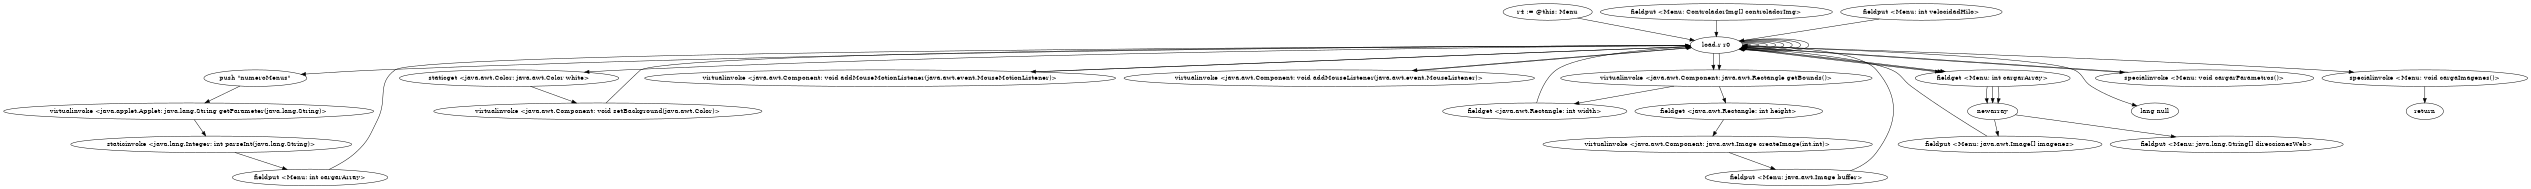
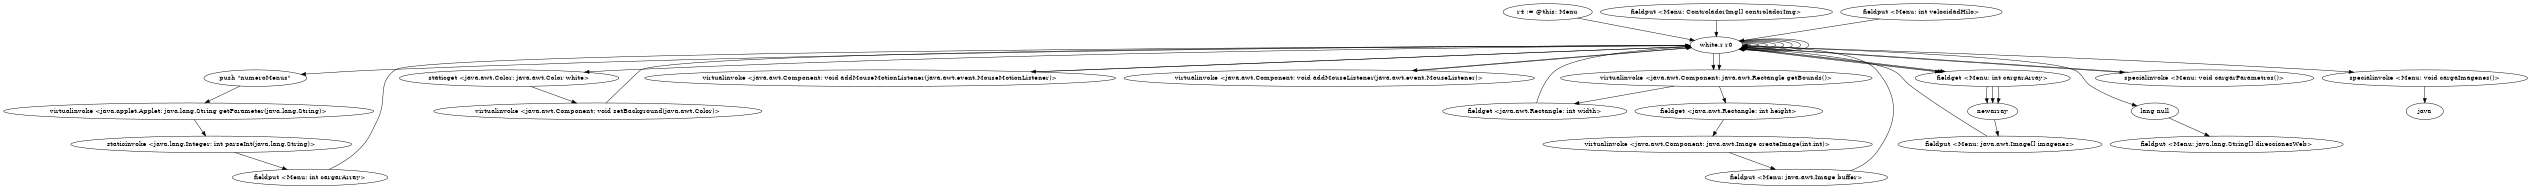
node "load.r r0": label "load.r r0" -> "white.r r0"
node "return": label "return" -> "java"
edge "newarray" -> "fieldput <Menu: java.lang.String[] direccionesWeb>": now "lang null" -> "fieldput <Menu: java.lang.String[] direccionesWeb>"
